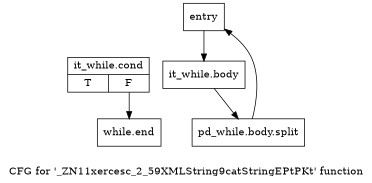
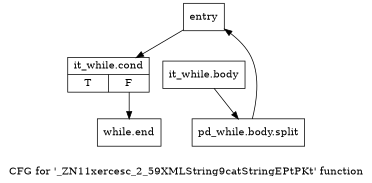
edge "entry" -> "it_while.body": now "entry" -> "it_while.cond"
